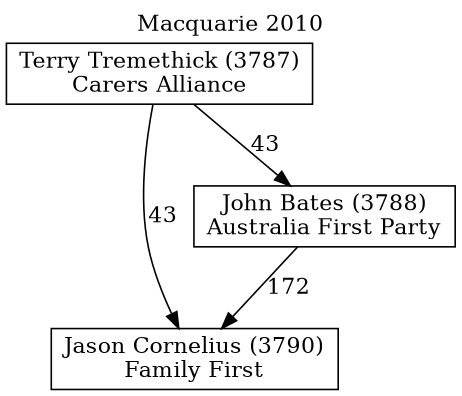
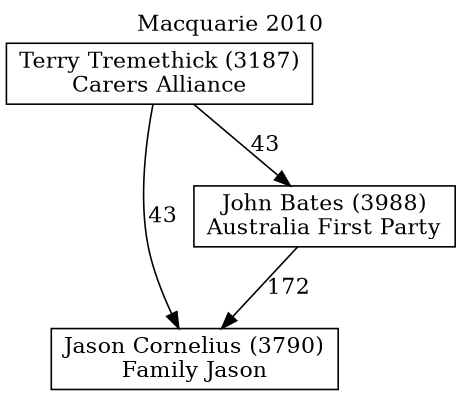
node "Terry Tremethick (3787) Carers Alliance": label "Terry Tremethick (3787) Carers Alliance" -> "Terry Tremethick (3187) Carers Alliance"
node "John Bates (3788) Australia First Party": label "John Bates (3788) Australia First Party" -> "John Bates (3988) Australia First Party"
node "Jason Cornelius (3790) Family First": label "Jason Cornelius (3790) Family First" -> "Jason Cornelius (3790) Family Jason"
